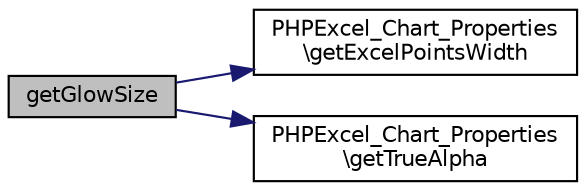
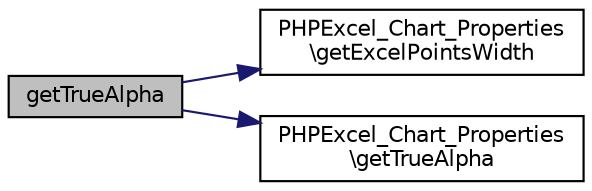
node "getGlowSize": label "getGlowSize" -> "getTrueAlpha"
